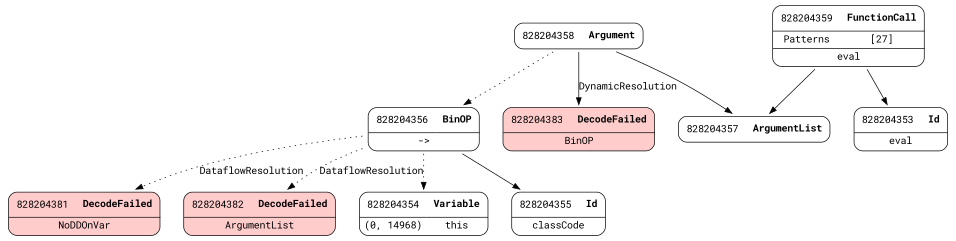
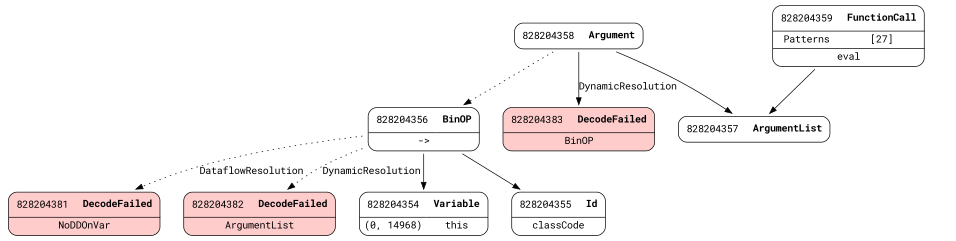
node "828204353": removed
edge "828204356" -> "828204354": style dotted -> solid
edge "828204356" -> "828204382": label "DataflowResolution" -> "DynamicResolution"
